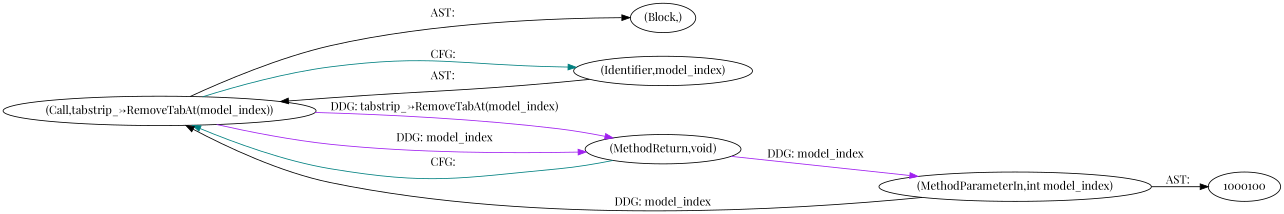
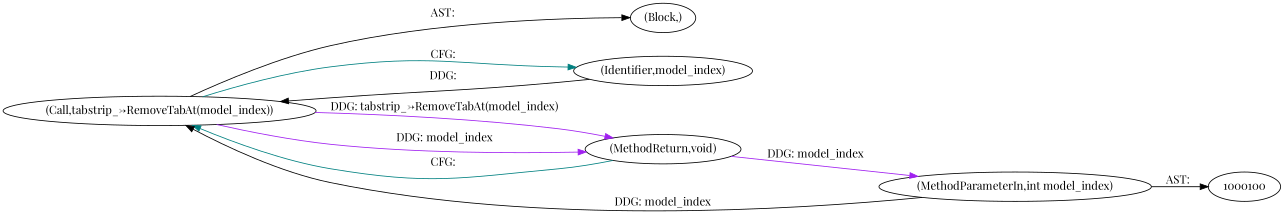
edge "(Identifier,model_index)" -> "(Call,tabstrip_->RemoveTabAt(model_index))": label "AST: " -> "DDG: "
